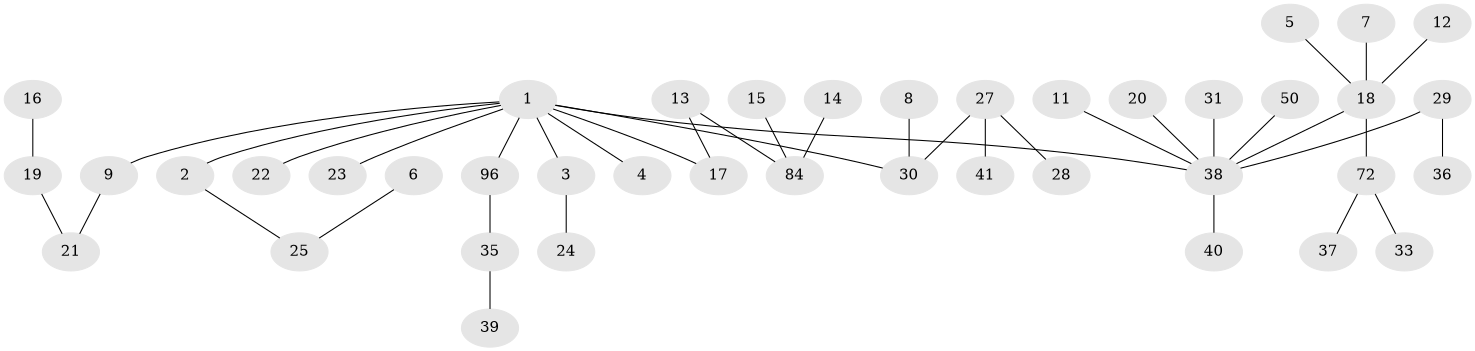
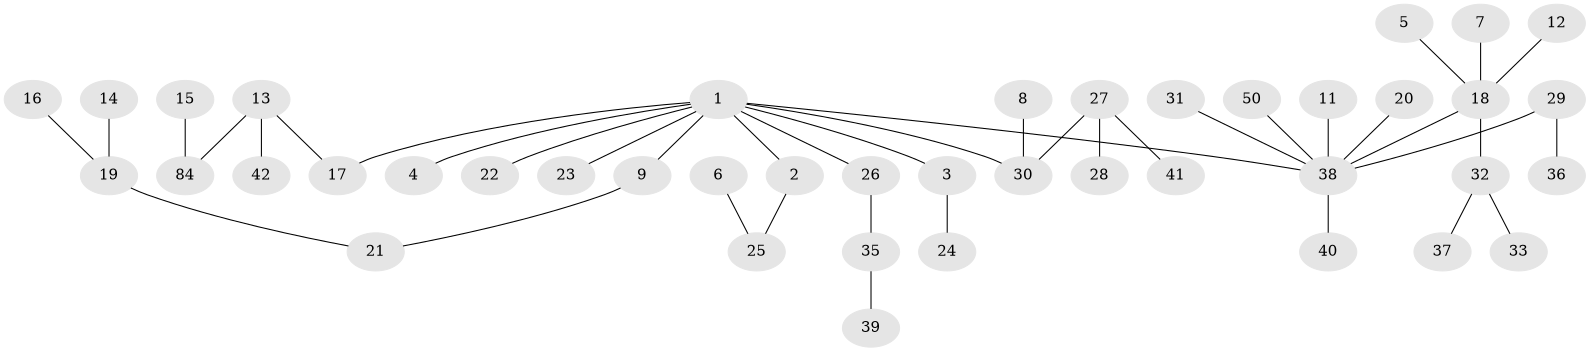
edge "14" -- "84": now "14" -- "19"
node "42": added
node "96": label "96" -> "26"
node "72": label "72" -> "32"
